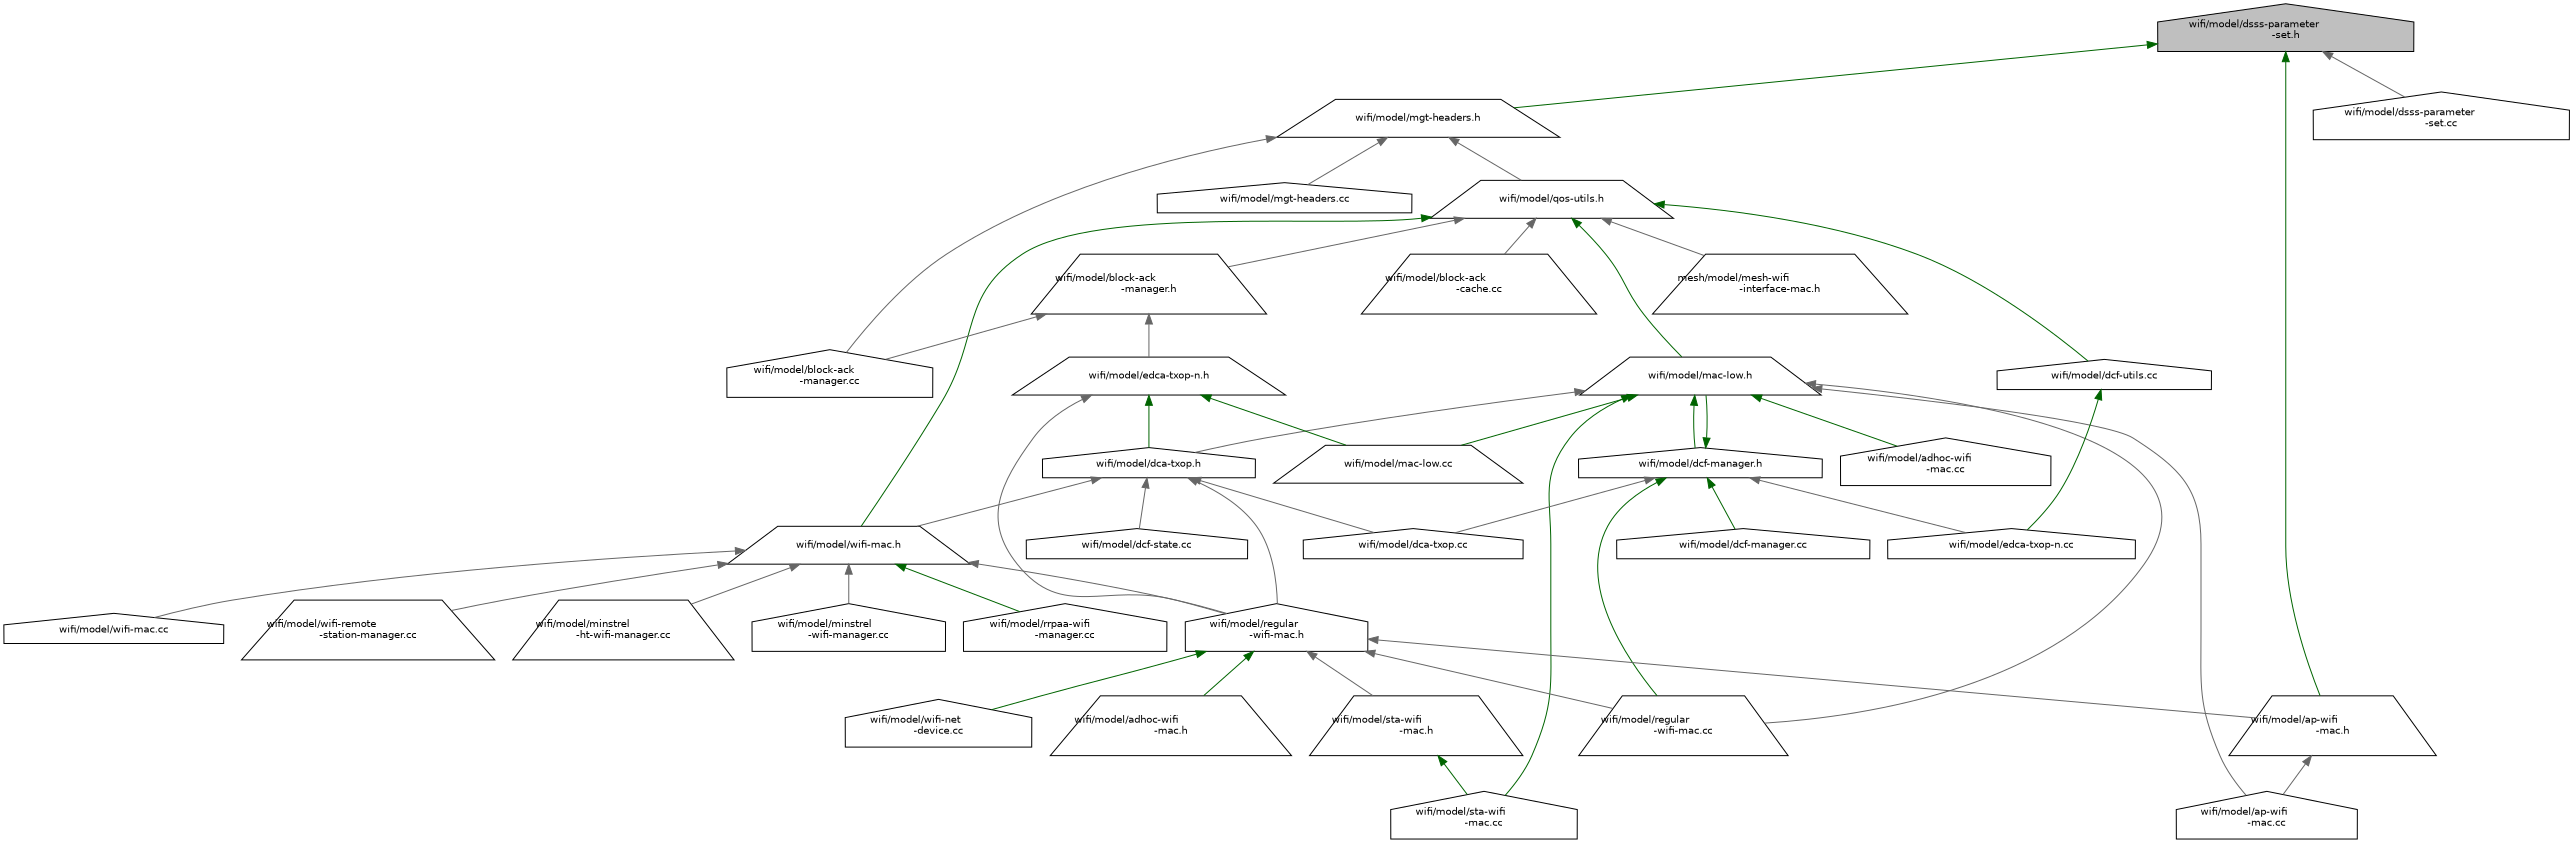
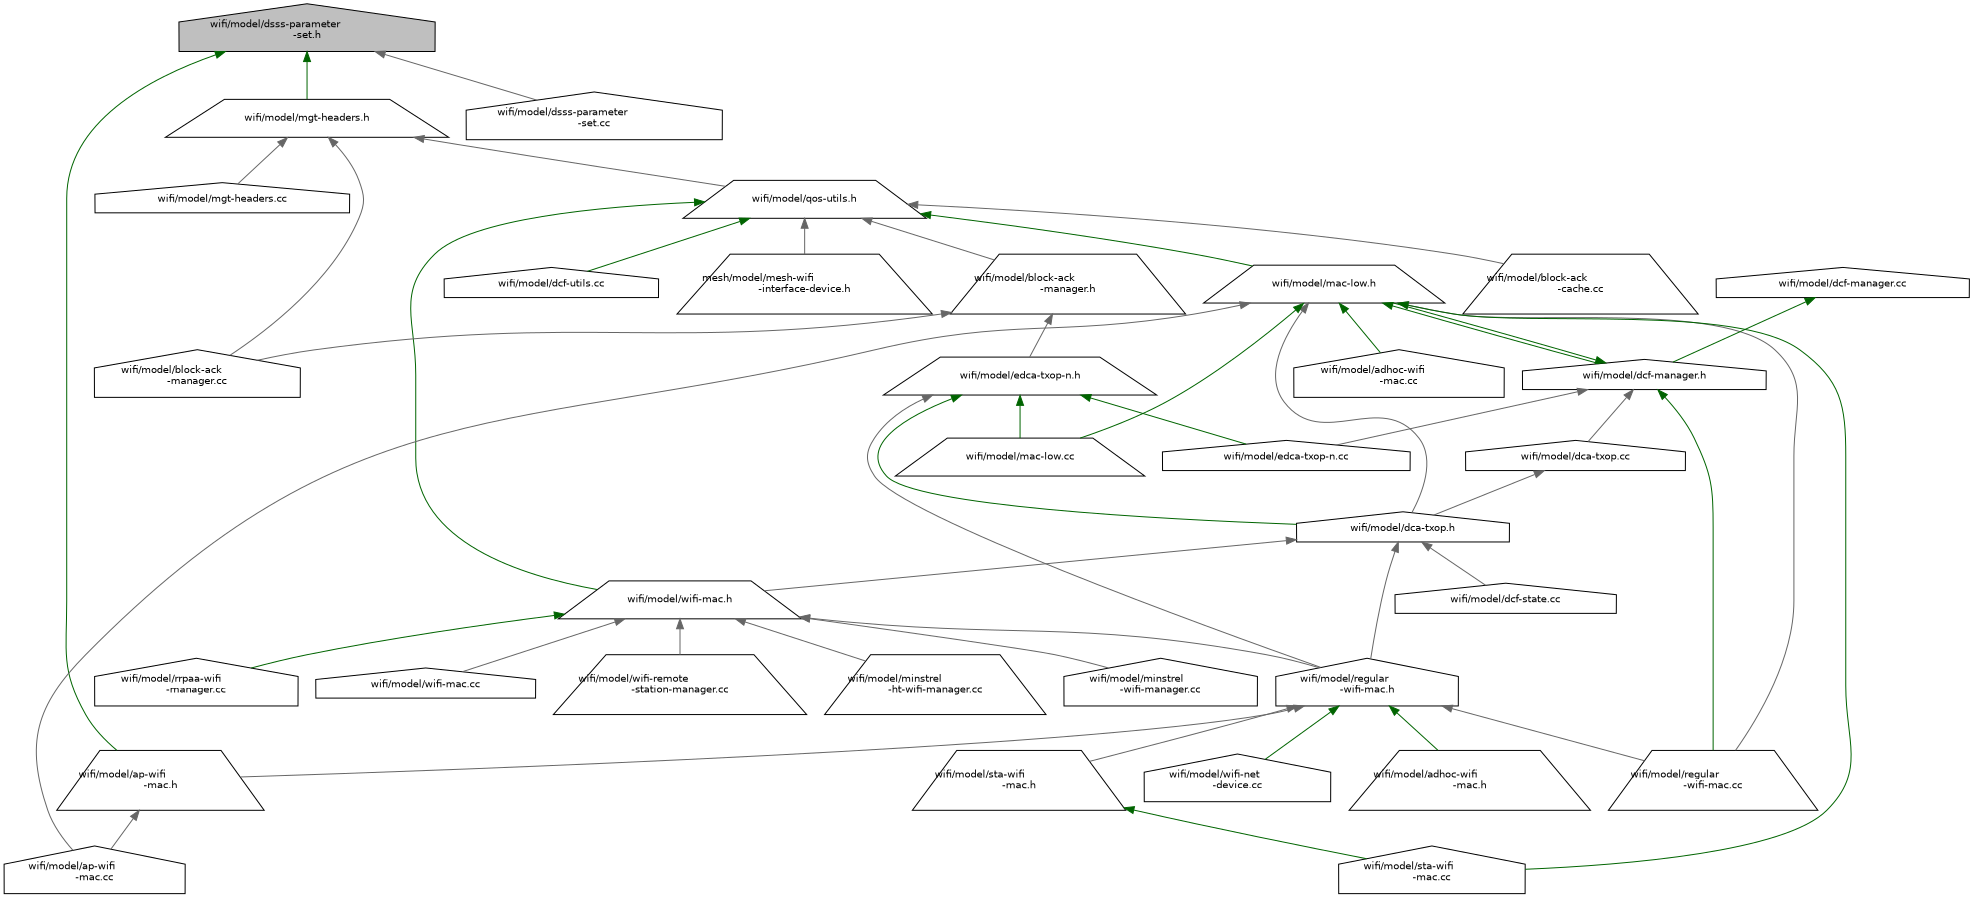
node "mesh/model/mesh-wifi -interface-mac.h": label "mesh/model/mesh-wifi -interface-mac.h" -> "mesh/model/mesh-wifi -interface-device.h"
edge "wifi/model/edca-txop-n.cc" -> "wifi/model/dcf-utils.cc": now "wifi/model/edca-txop-n.cc" -> "wifi/model/edca-txop-n.h"
edge "wifi/model/dca-txop.cc" -> "wifi/model/dca-txop.h": reversed
edge "wifi/model/dcf-manager.cc" -> "wifi/model/dcf-manager.h": reversed
